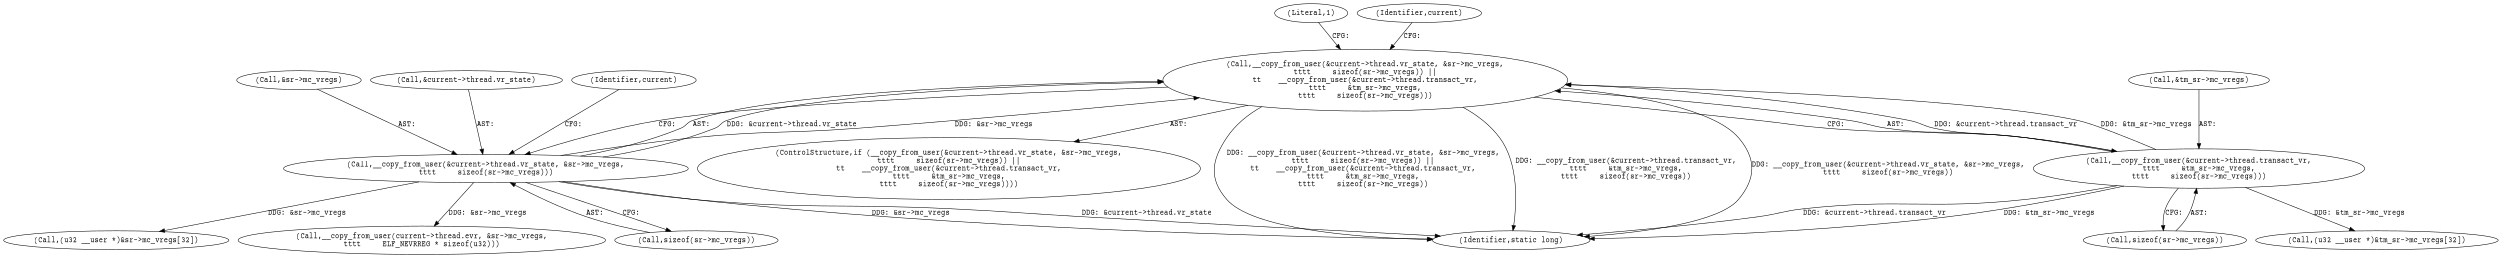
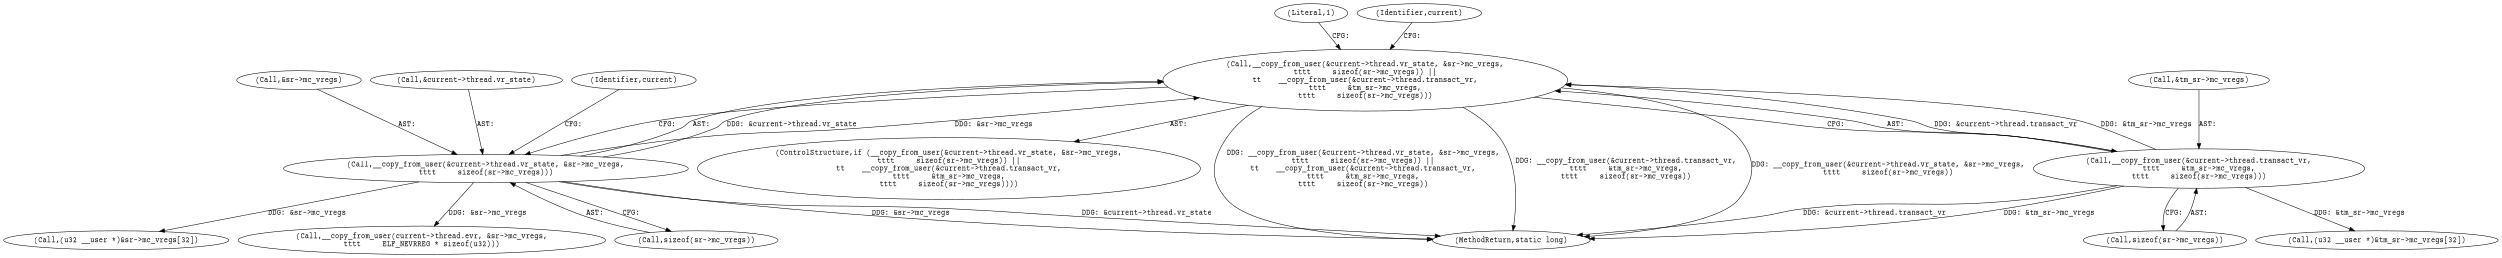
node "(Identifier,static long)": label "(Identifier,static long)" -> "(MethodReturn,static long)"
